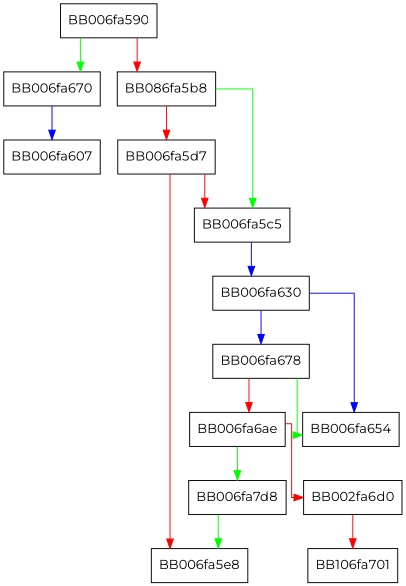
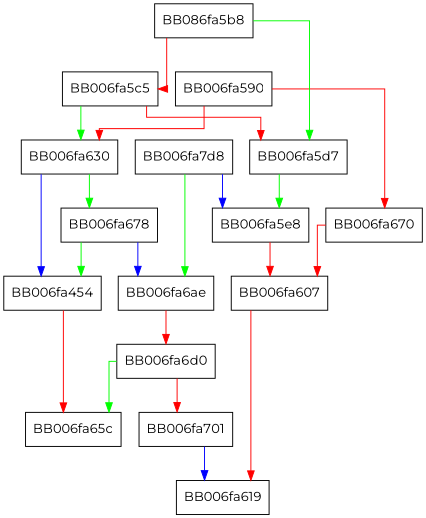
edge "BB006fa590" -> "BB006fa670": color green -> red
edge "BB006fa590" -> "BB086fa5b8": now "BB006fa590" -> "BB006fa630"
edge "BB006fa670" -> "BB006fa607": color blue -> red
edge "BB086fa5b8" -> "BB006fa5d7": color red -> green
edge "BB086fa5b8" -> "BB006fa5c5": color green -> red
edge "BB006fa5d7" -> "BB006fa5c5": reversed
edge "BB006fa5c5" -> "BB006fa630": color blue -> green
edge "BB006fa5e8" -> "BB006fa607": added
edge "BB006fa630" -> "BB006fa678": color blue -> green
edge "BB006fa5d7" -> "BB006fa5e8": color red -> green
edge "BB006fa678" -> "BB006fa6ae": color red -> blue
node "BB006fa65c": added
node "BB006fa654": label "BB006fa654" -> "BB006fa454"
edge "BB006fa6ae" -> "BB006fa7d8": reversed
node "BB006fa619": added
node "BB002fa6d0": label "BB002fa6d0" -> "BB006fa6d0"
edge "BB006fa7d8" -> "BB006fa5e8": color green -> blue
node "BB106fa701": label "BB106fa701" -> "BB006fa701"
